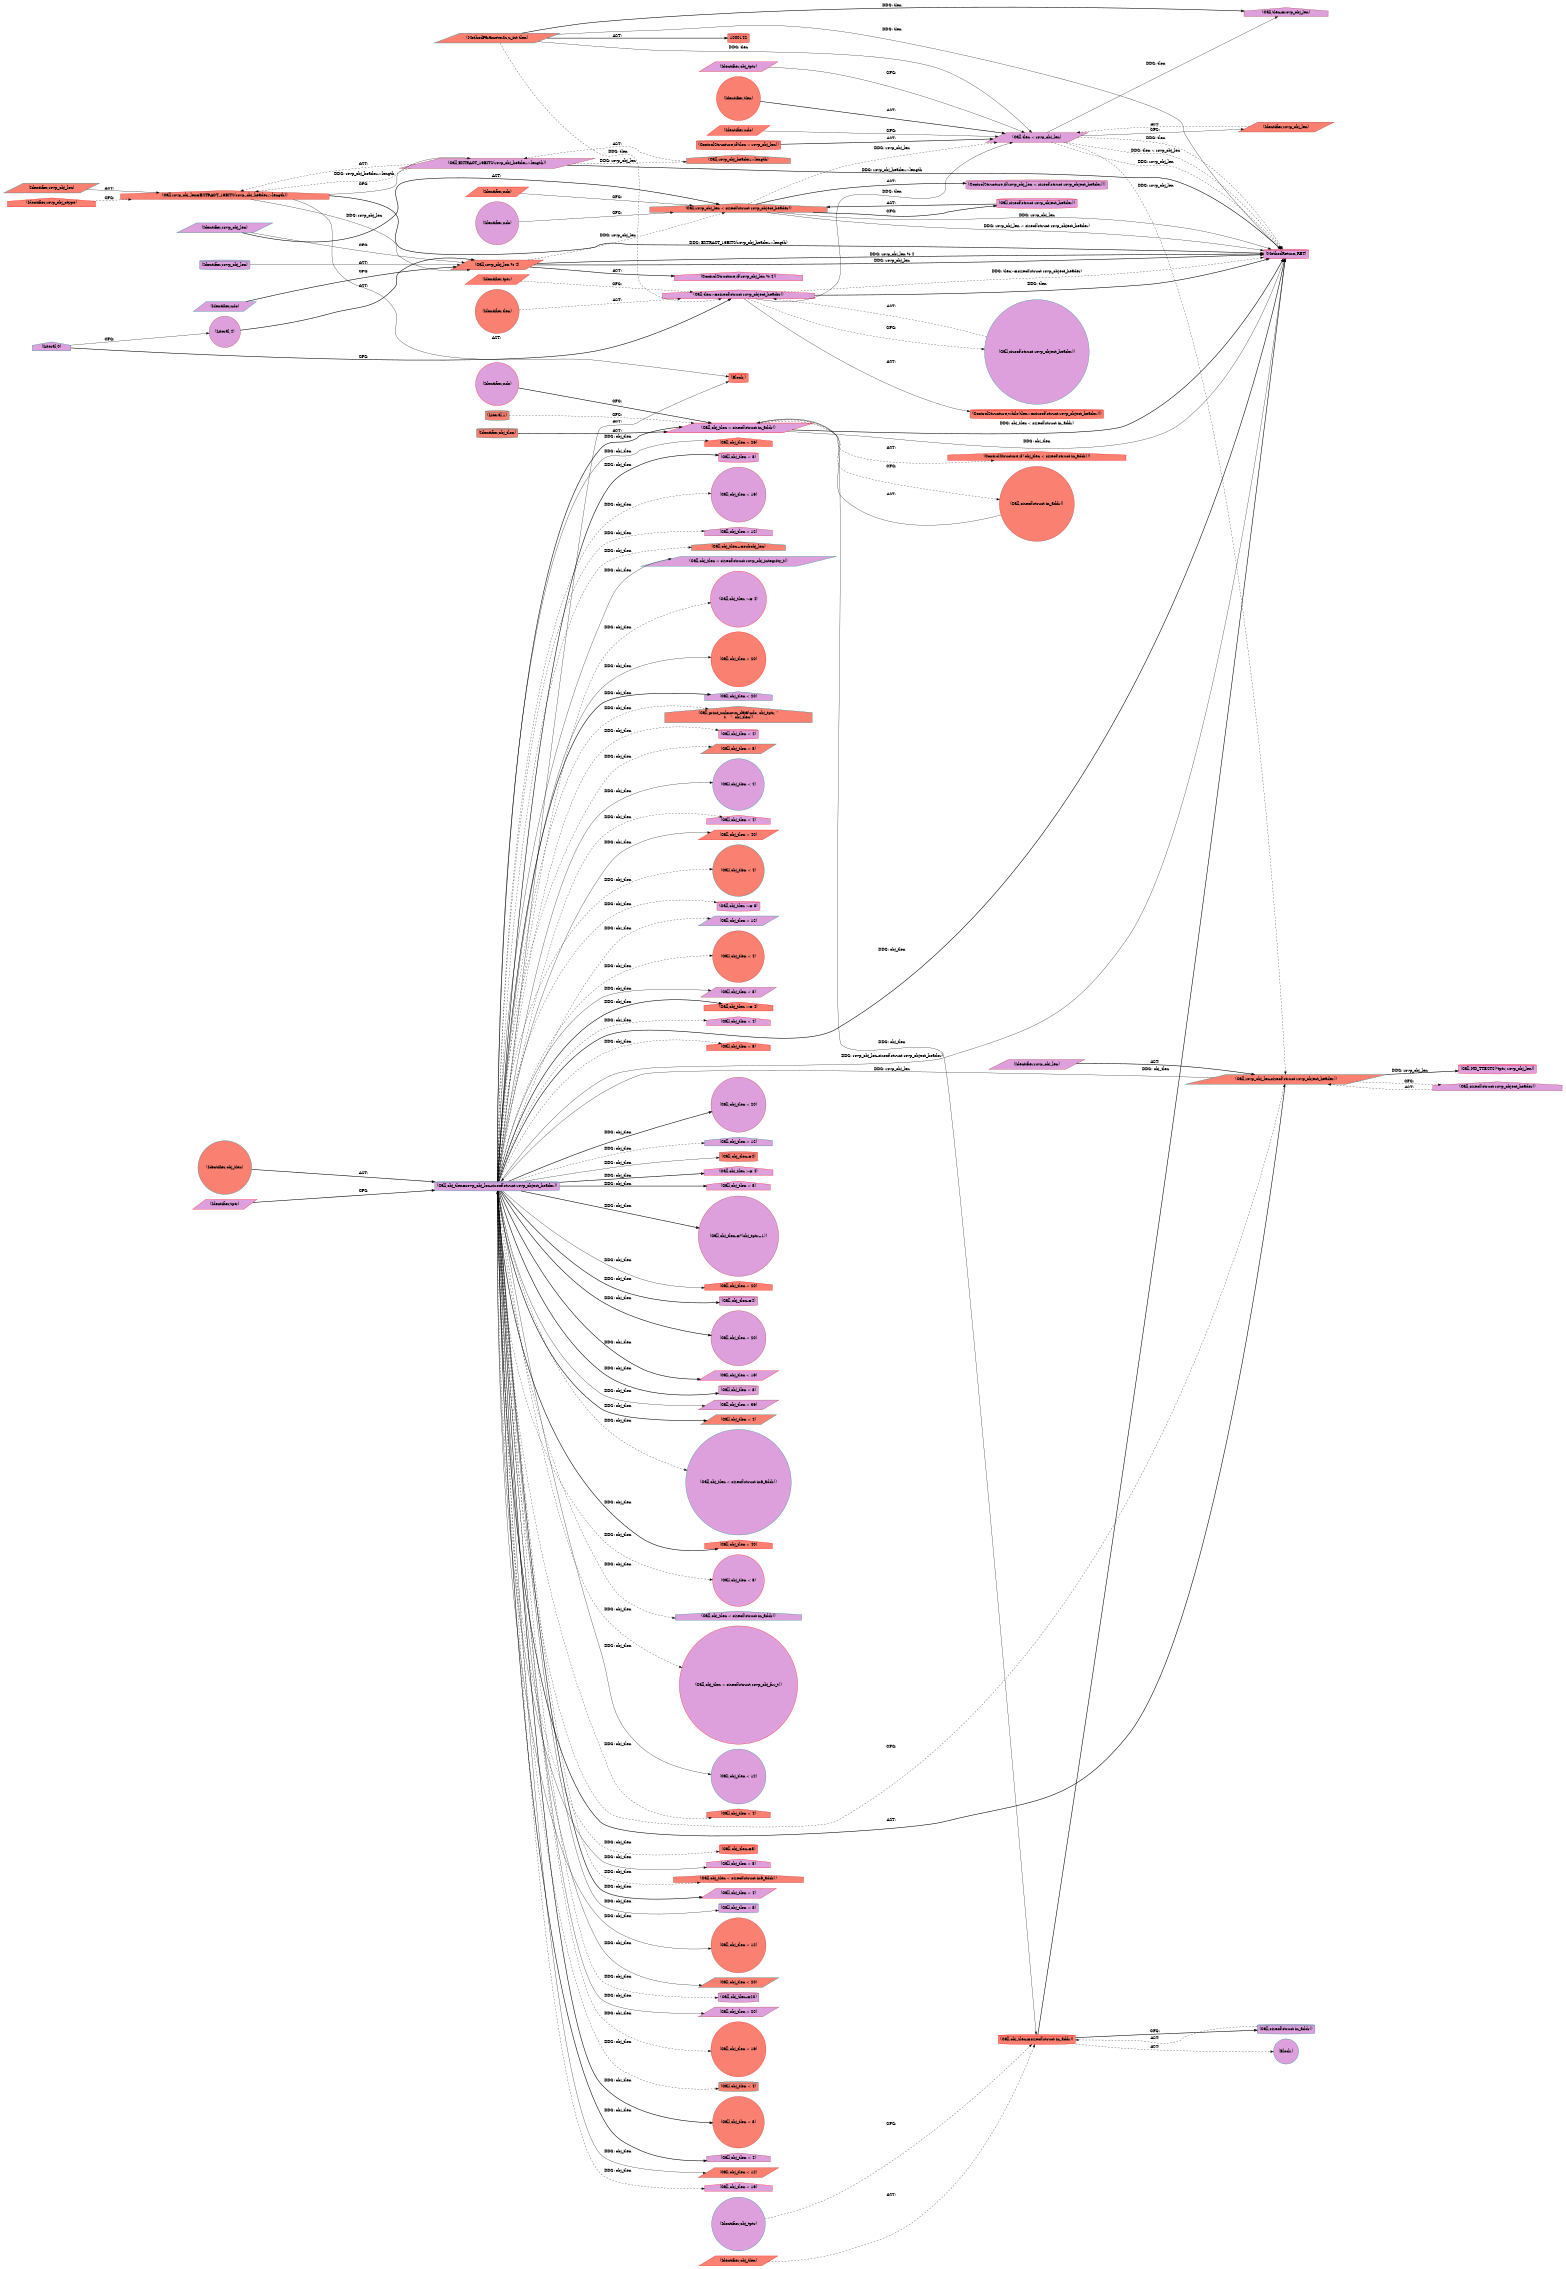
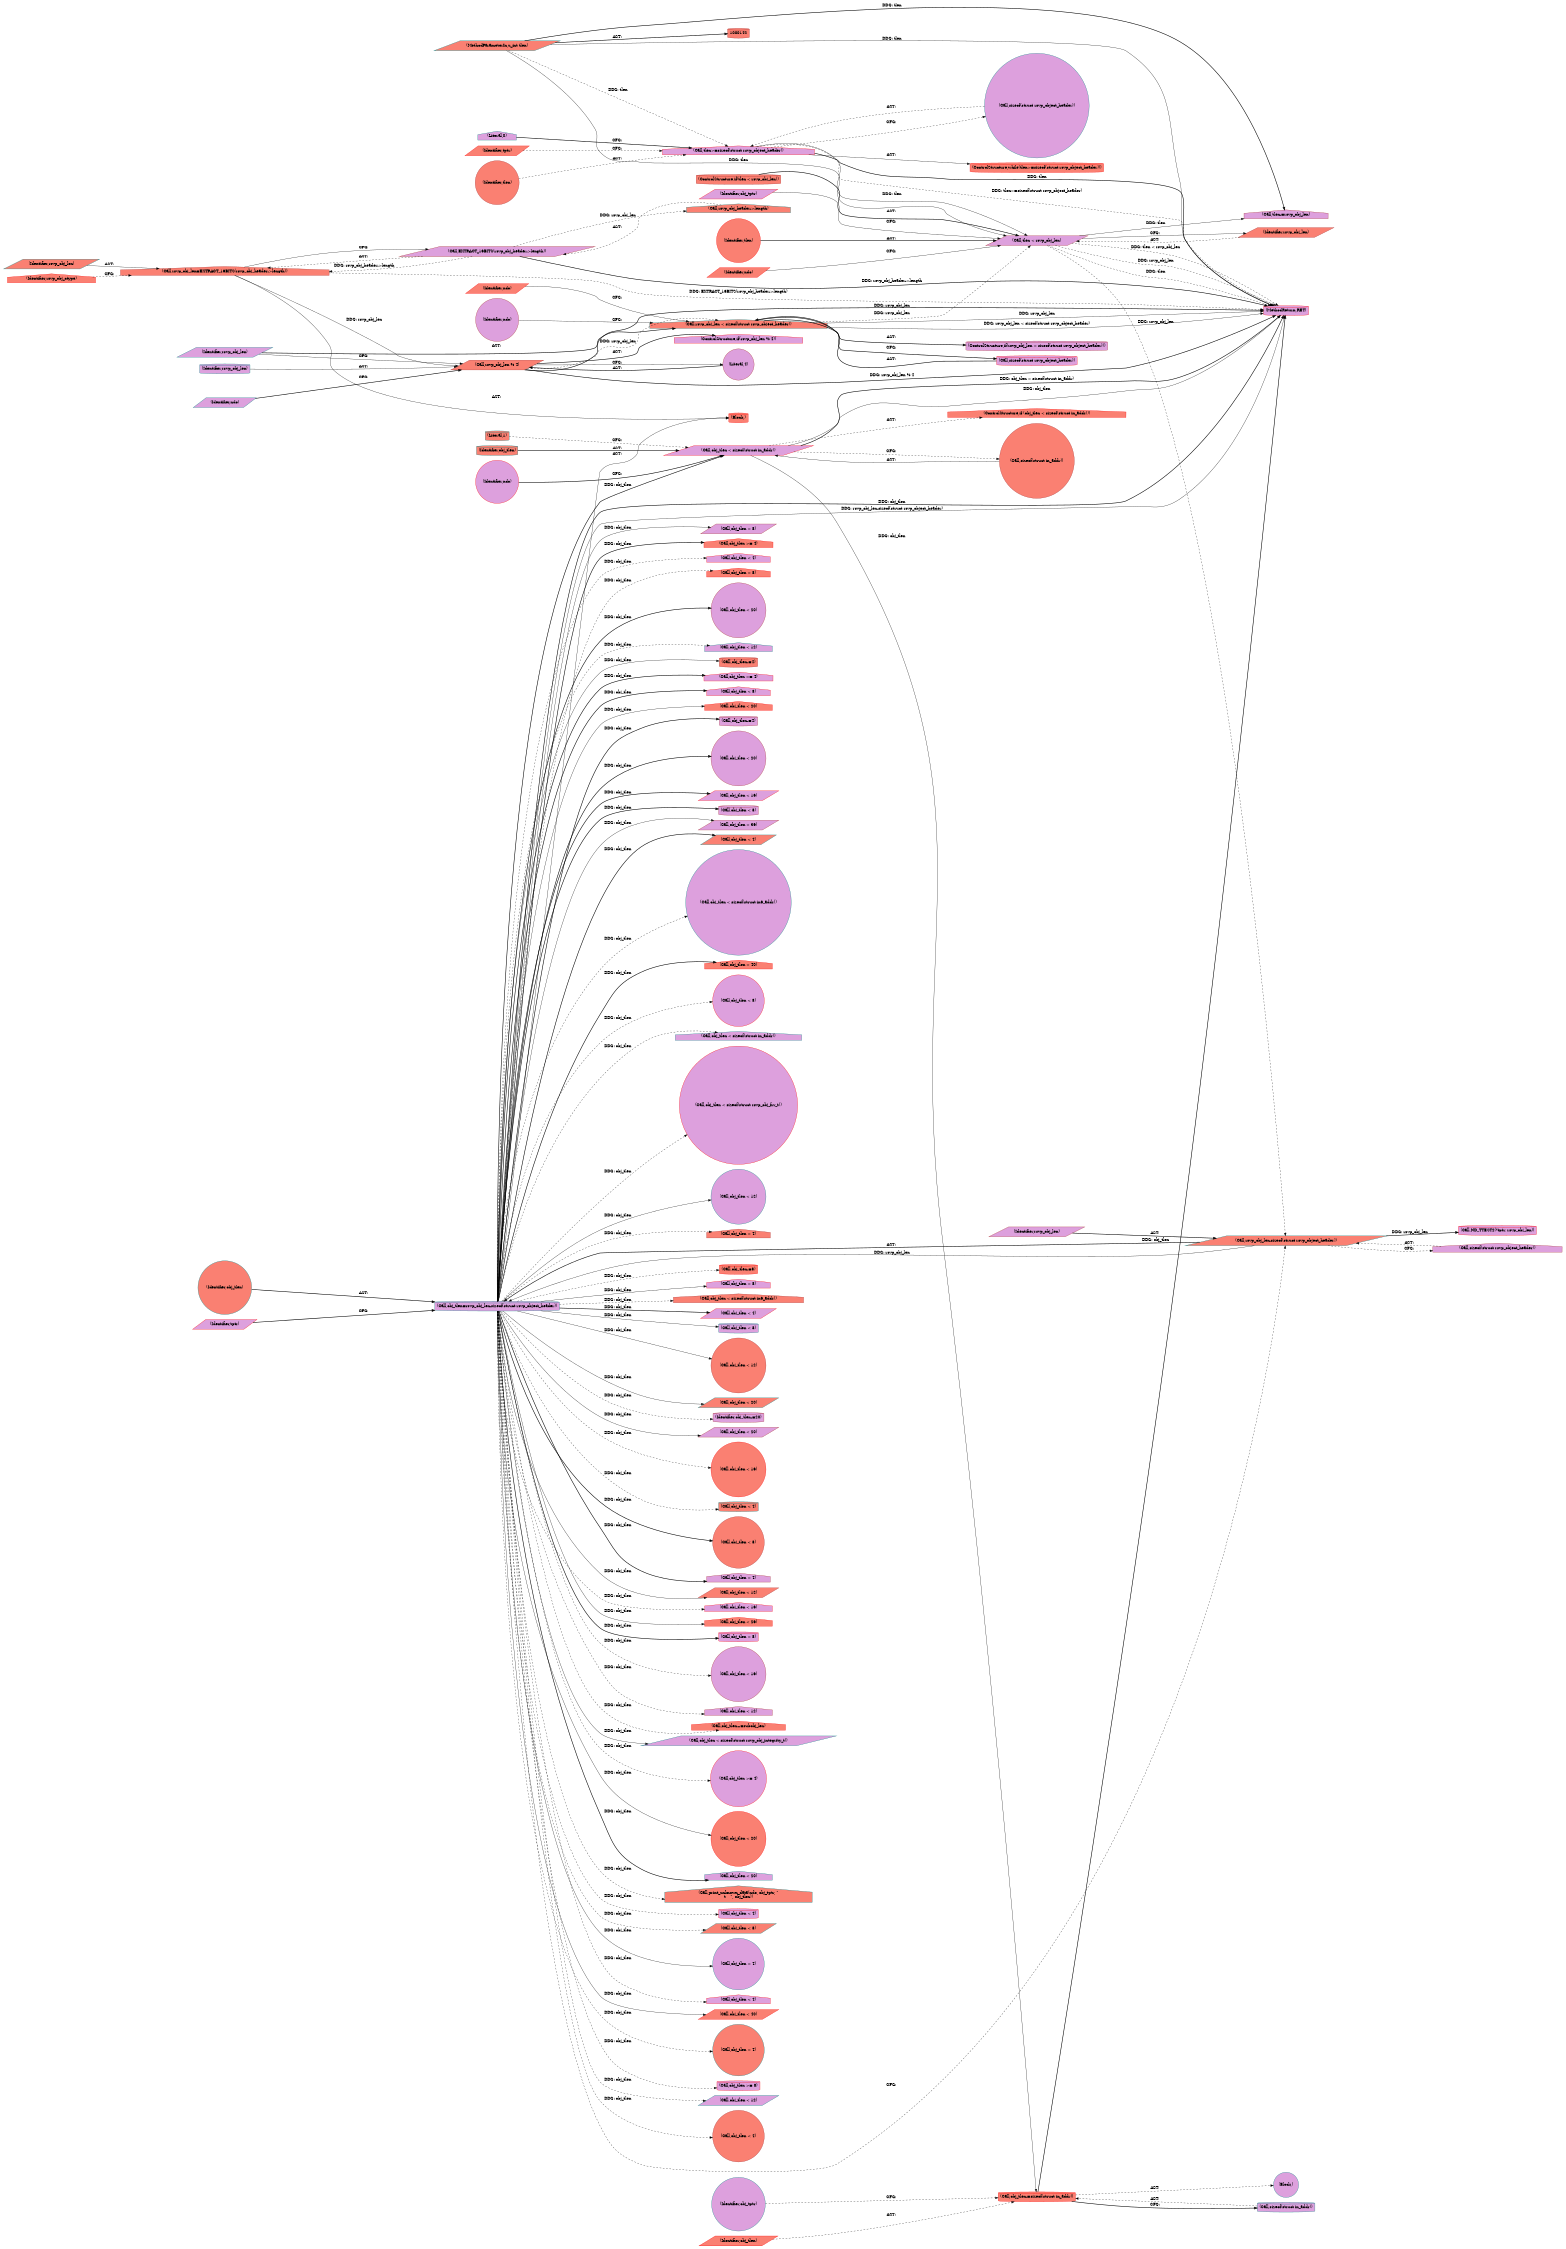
edge "(Call,rsvp_obj_len=EXTRACT_16BITS(rsvp_obj_header->length))" -> "(MethodReturn,RET)": style bold -> dashed
edge "(Literal,0)" -> "(Literal,4)": now "(Call,rsvp_obj_len % 4)" -> "(Literal,4)"
node "(Call,obj_tlen+=subobj_len)": color teal -> red
node "(Call,obj_tlen-=*(obj_tptr+1))": removed
node "(Call,obj_tlen-=20)": label "(Call,obj_tlen-=20)" -> "(Identifier,obj_tlen-=20)"
